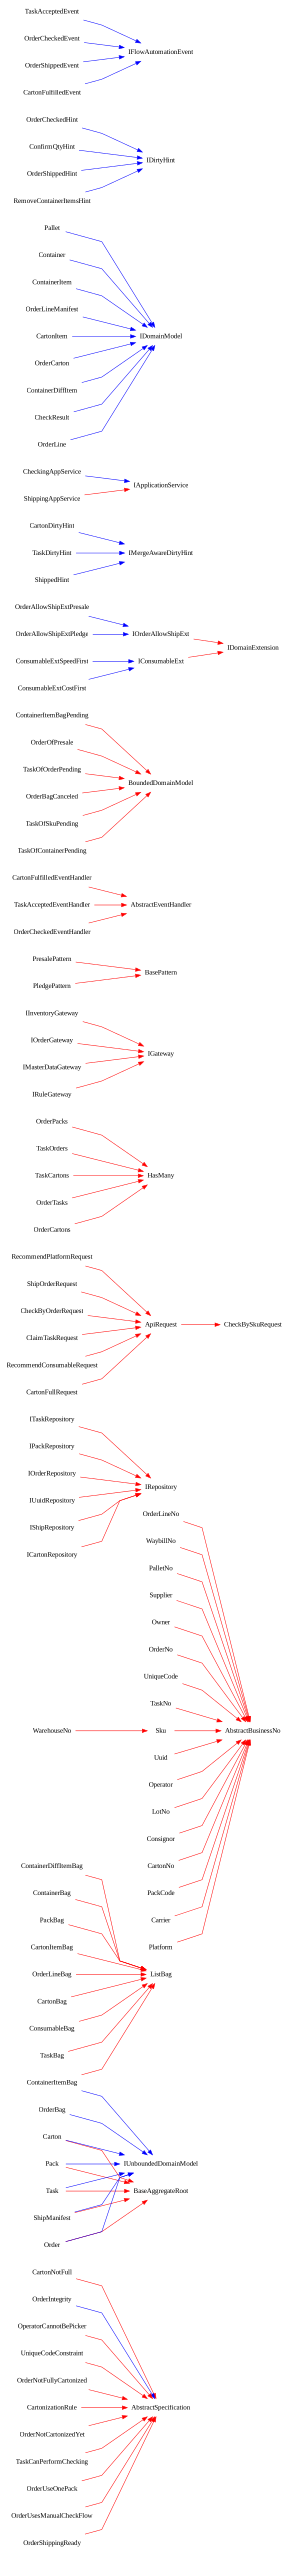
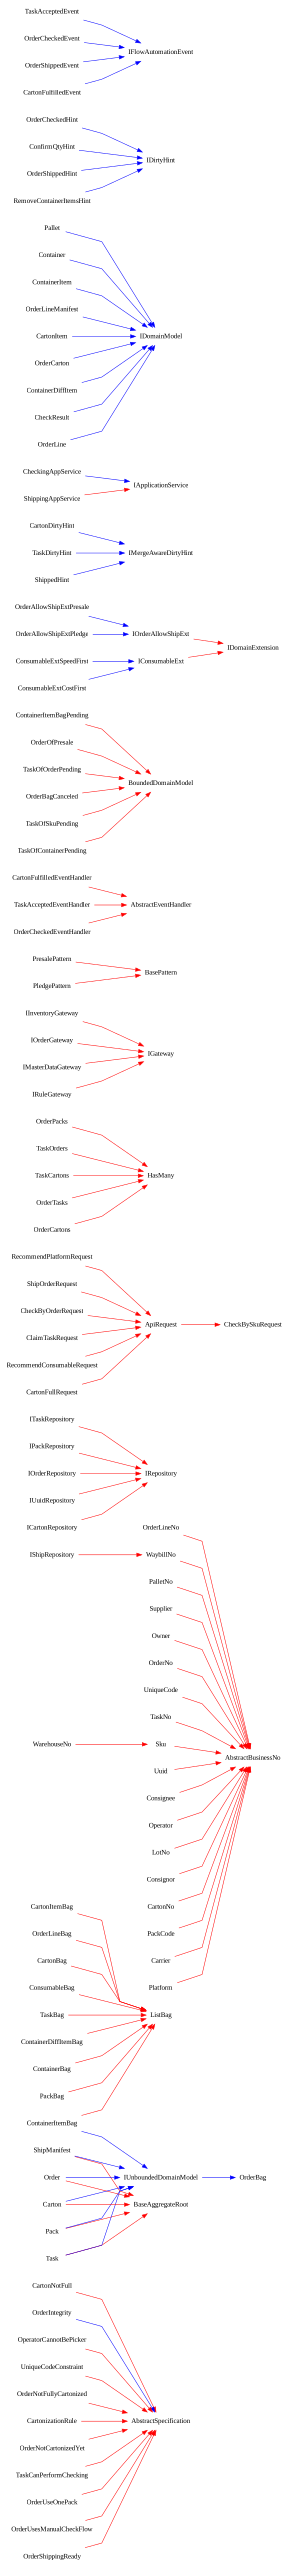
edge "IShipRepository" -> "IRepository": now "IShipRepository" -> "WaybillNo"
node "Consignee": added
edge "OrderBag" -> "IUnboundedDomainModel": reversed
